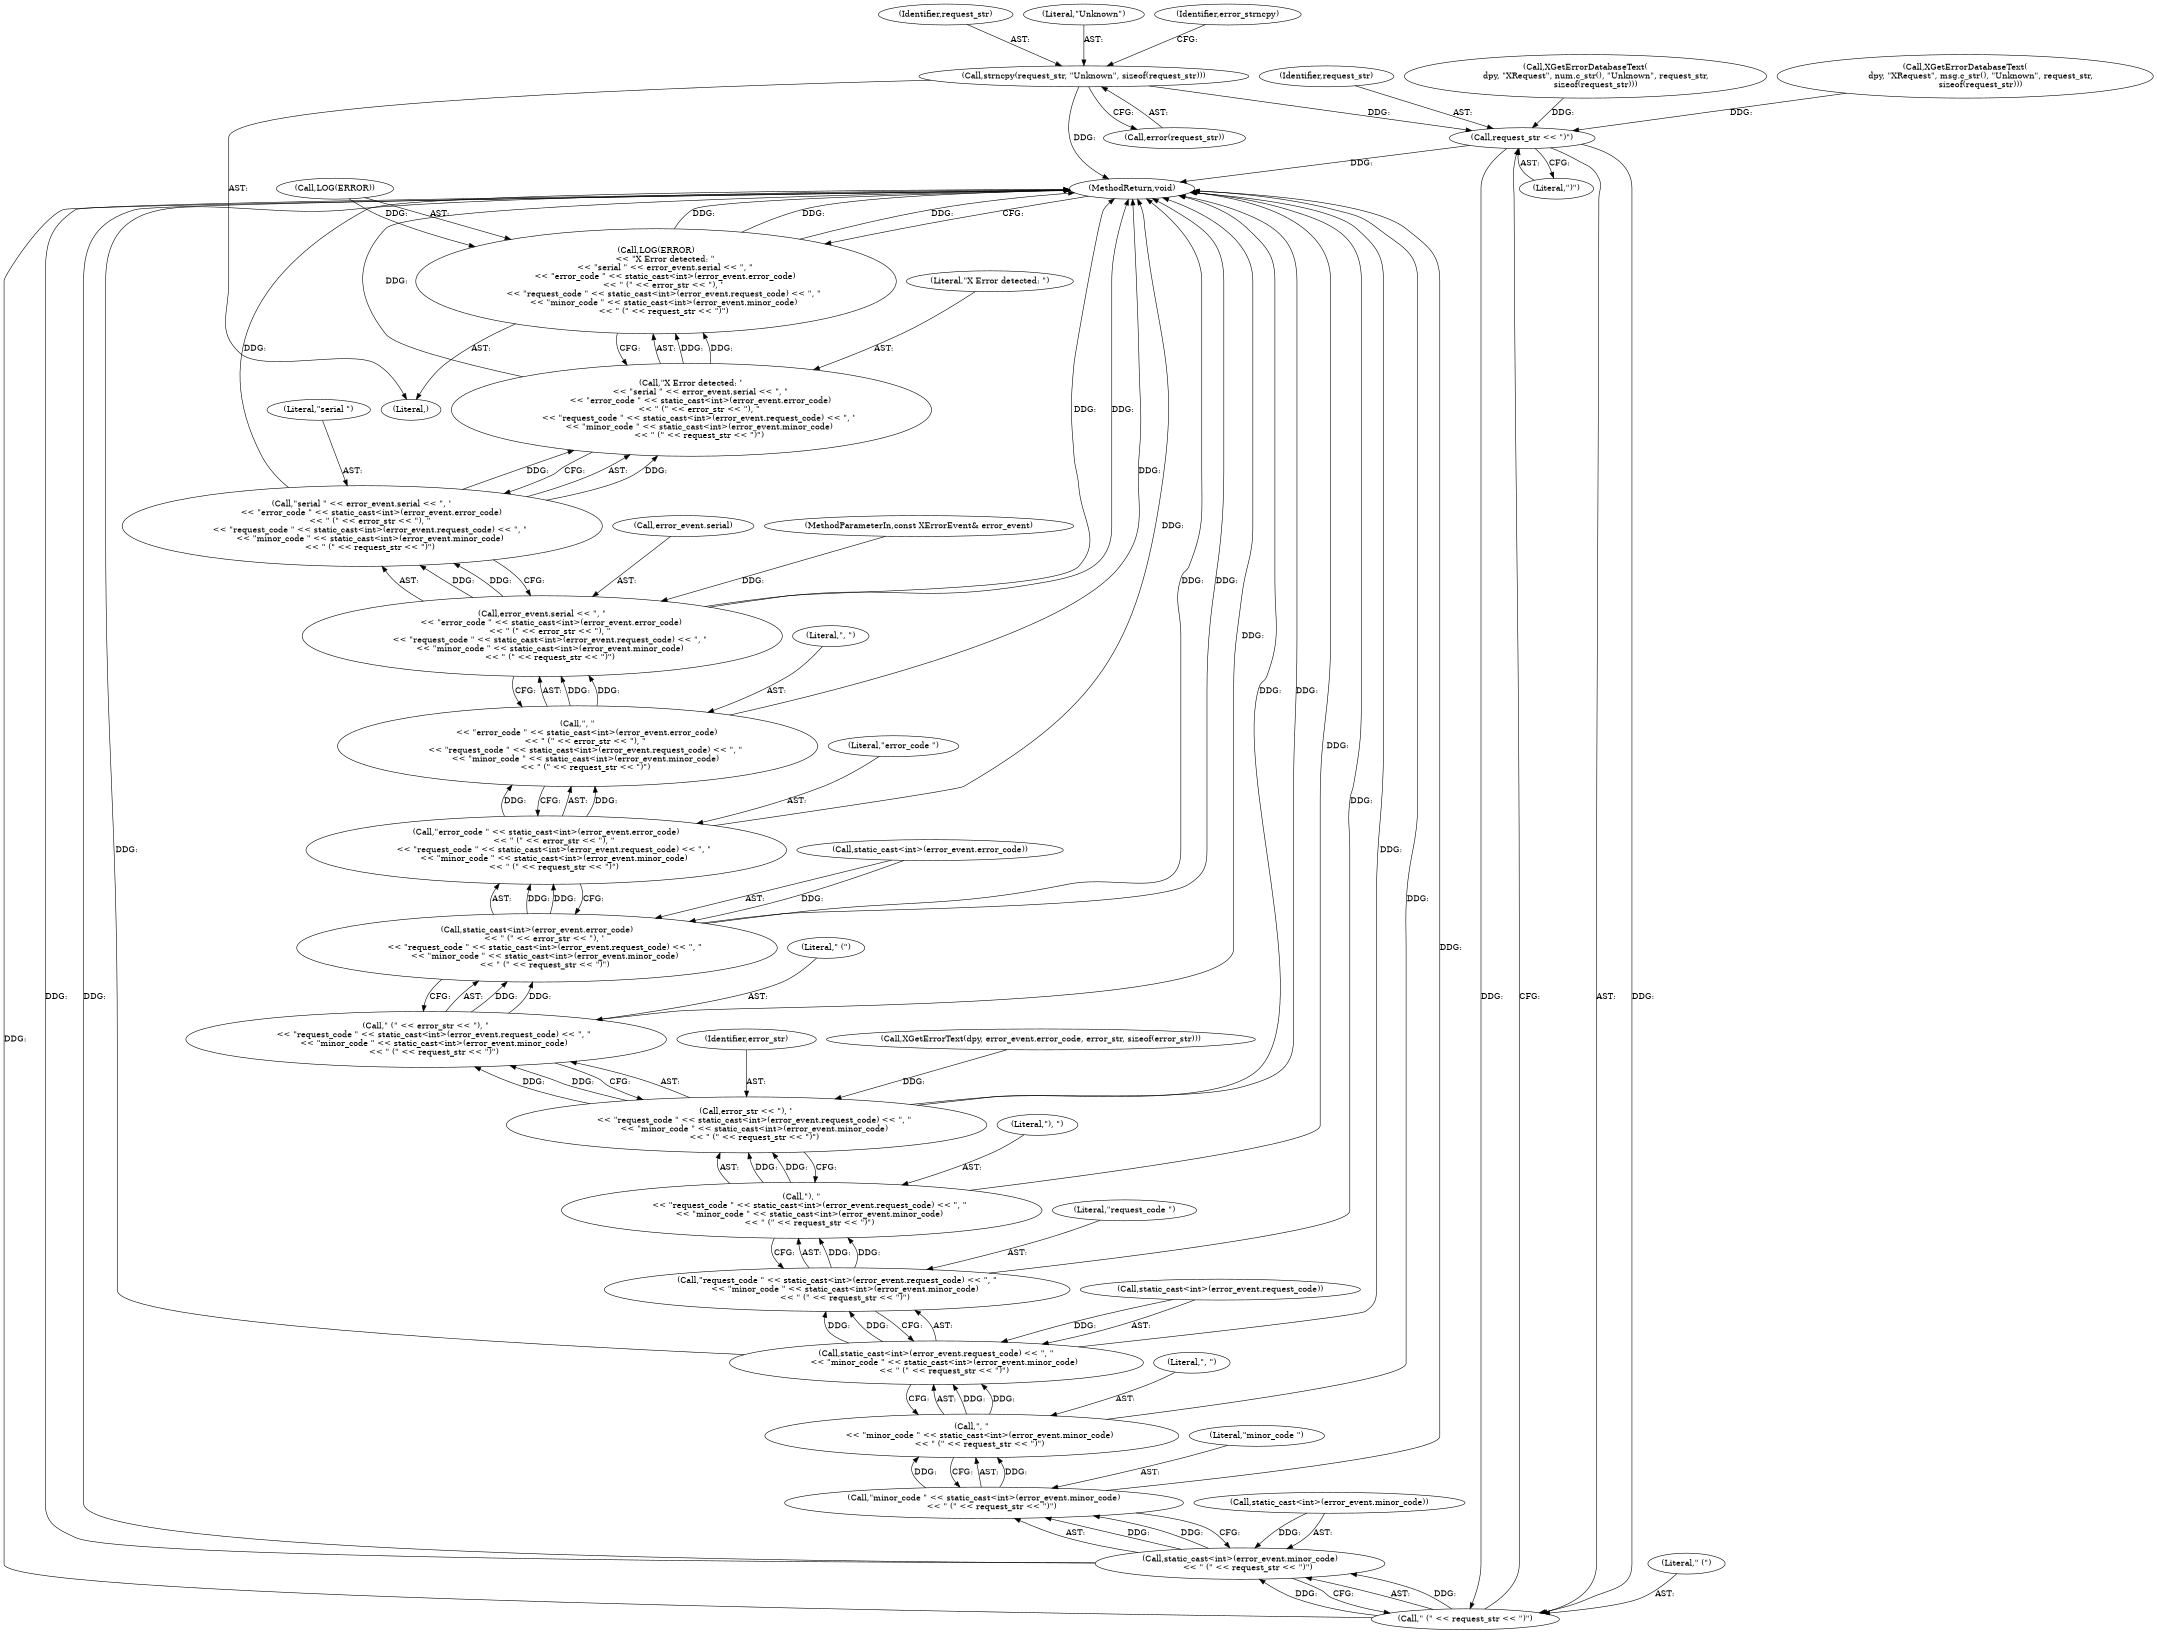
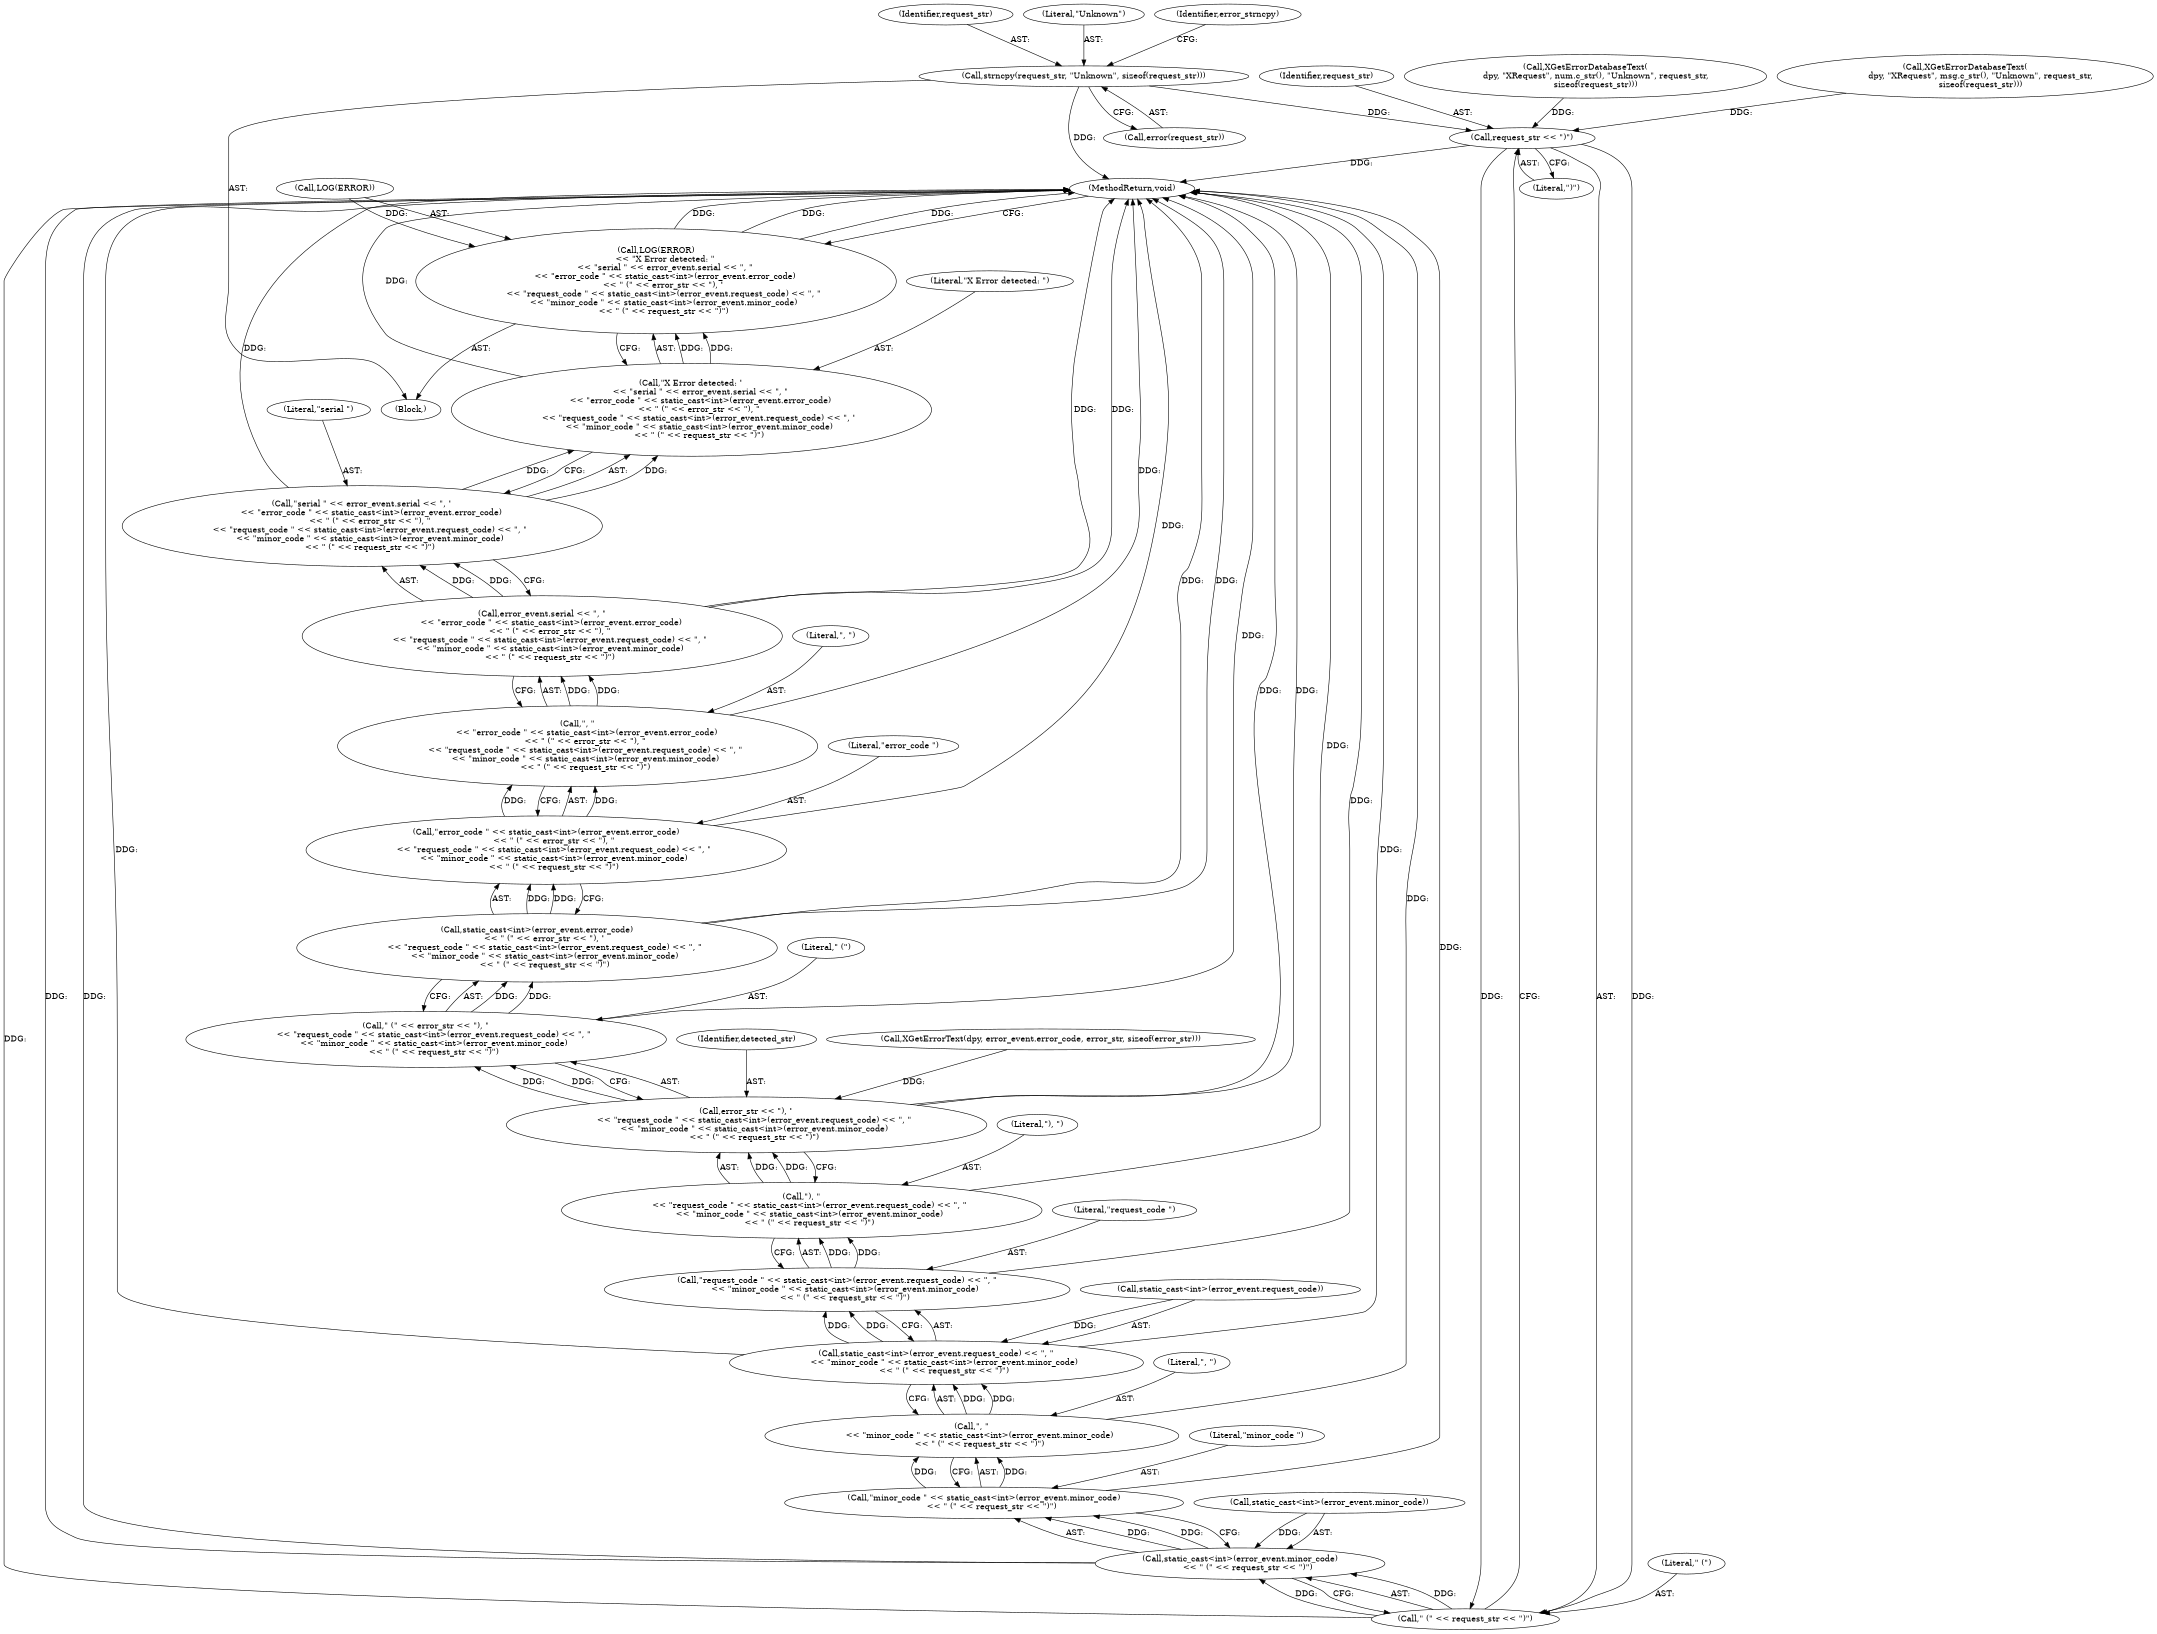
node "(Literal,)": label "(Literal,)" -> "(Block,)"
node "(Call,error_event.serial)": removed
node "(MethodParameterIn,const XErrorEvent& error_event)": removed
node "(Call,static_cast<int>(error_event.error_code))": removed
node "(Identifier,error_str)": label "(Identifier,error_str)" -> "(Identifier,detected_str)"
